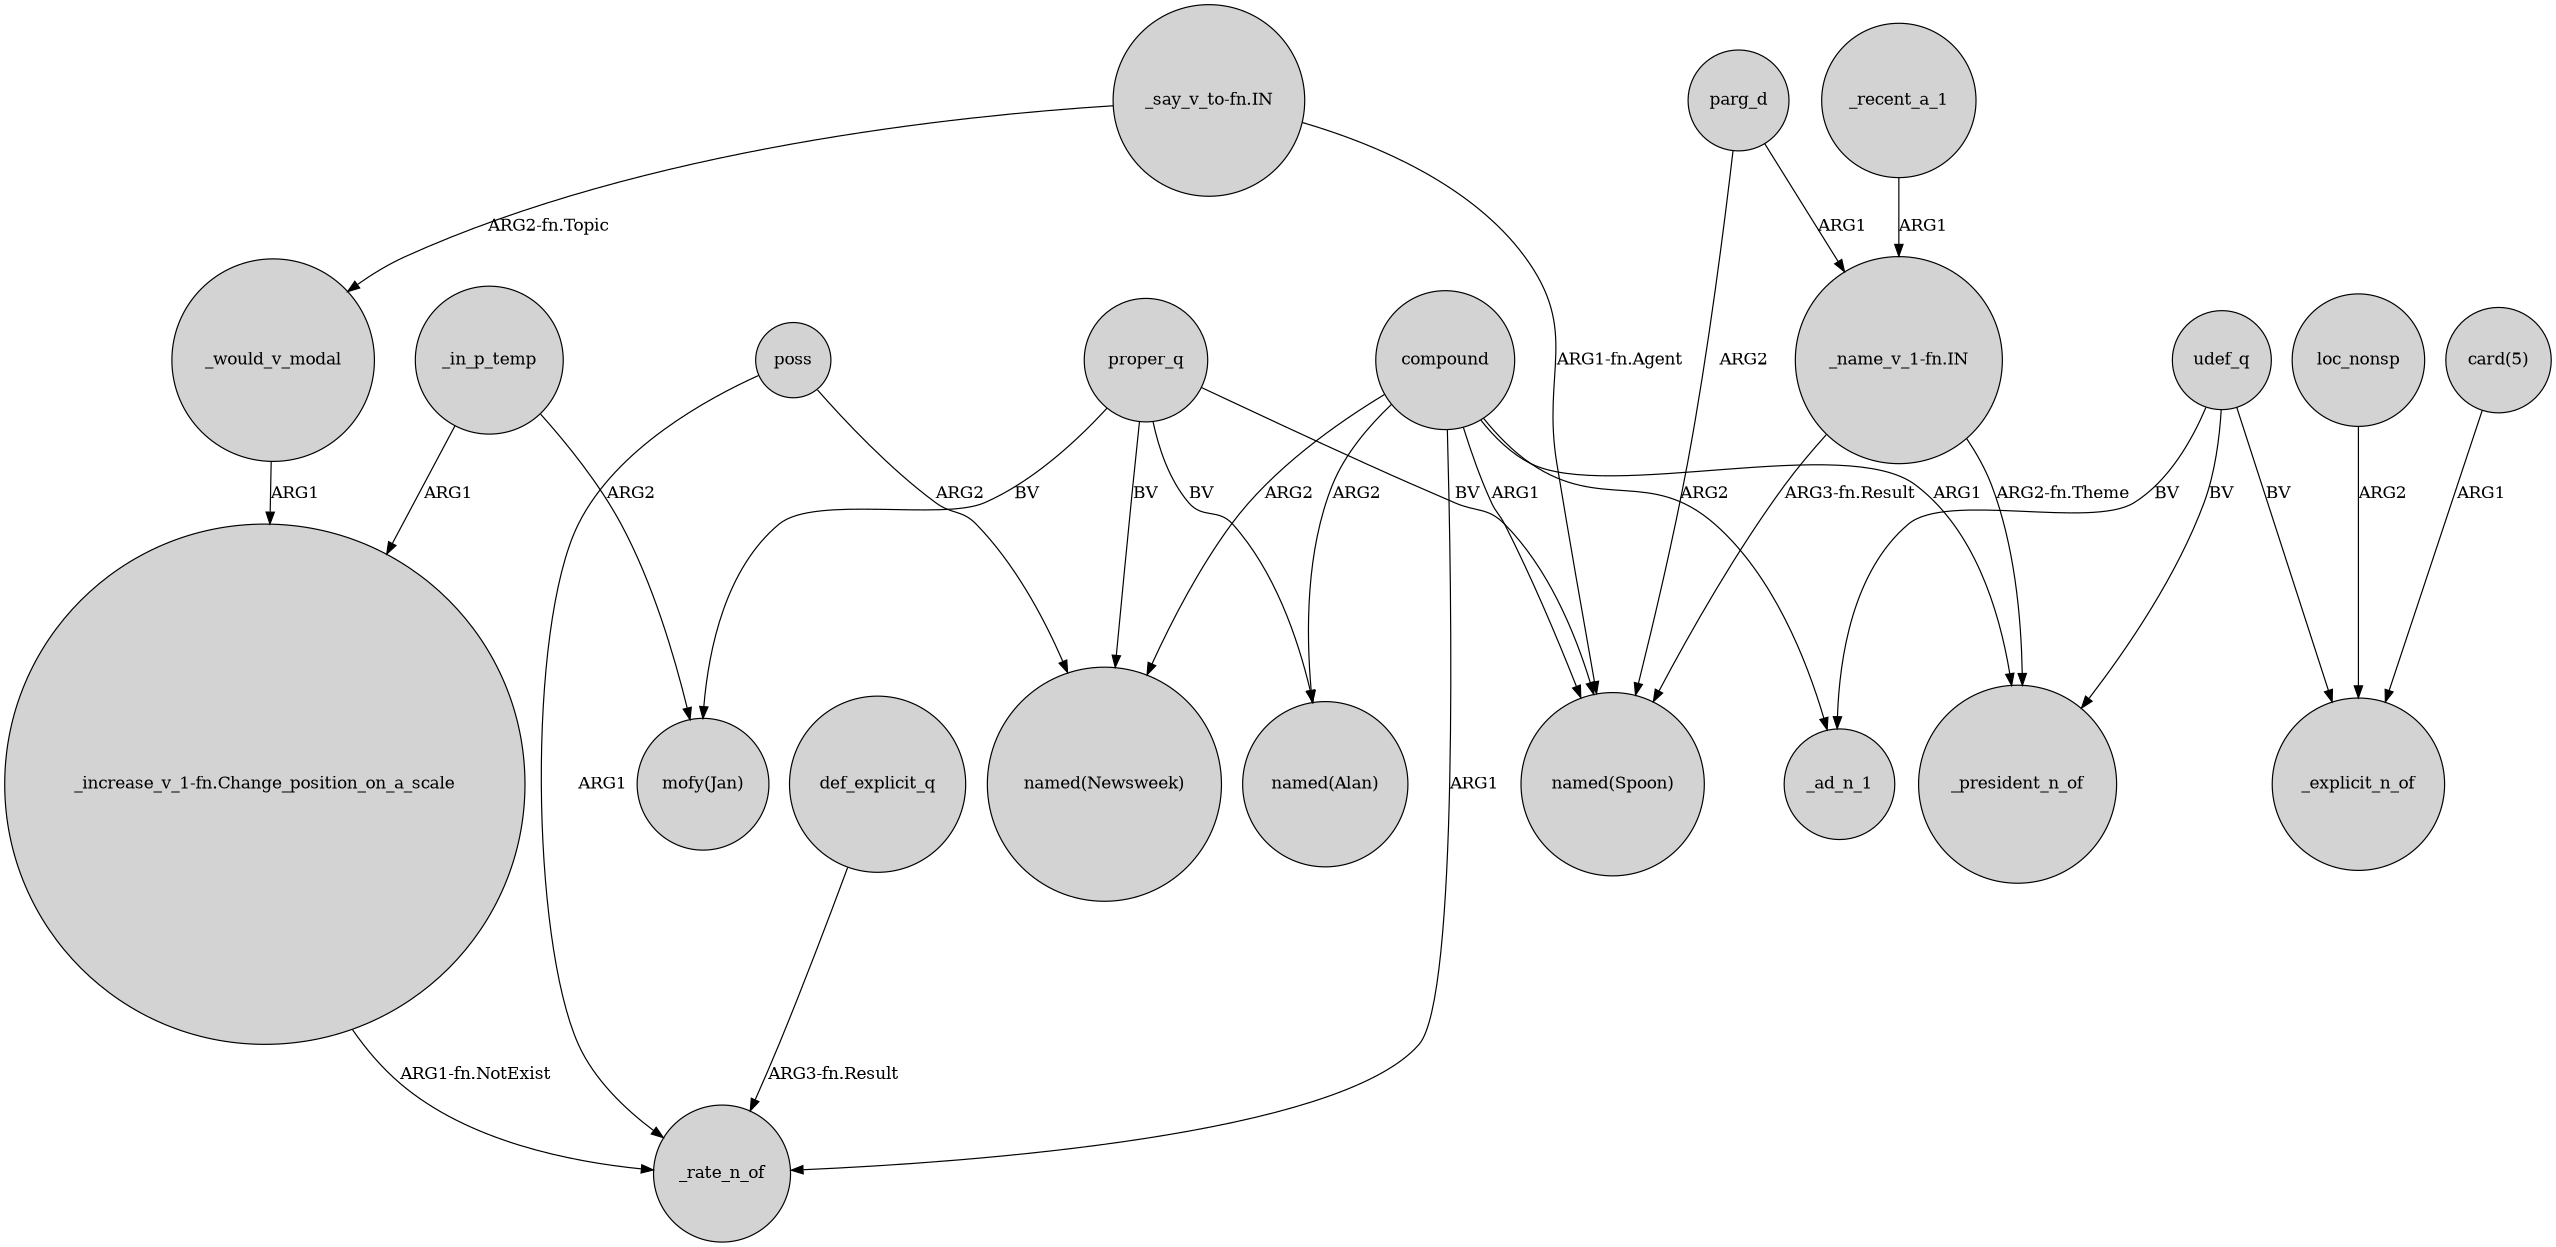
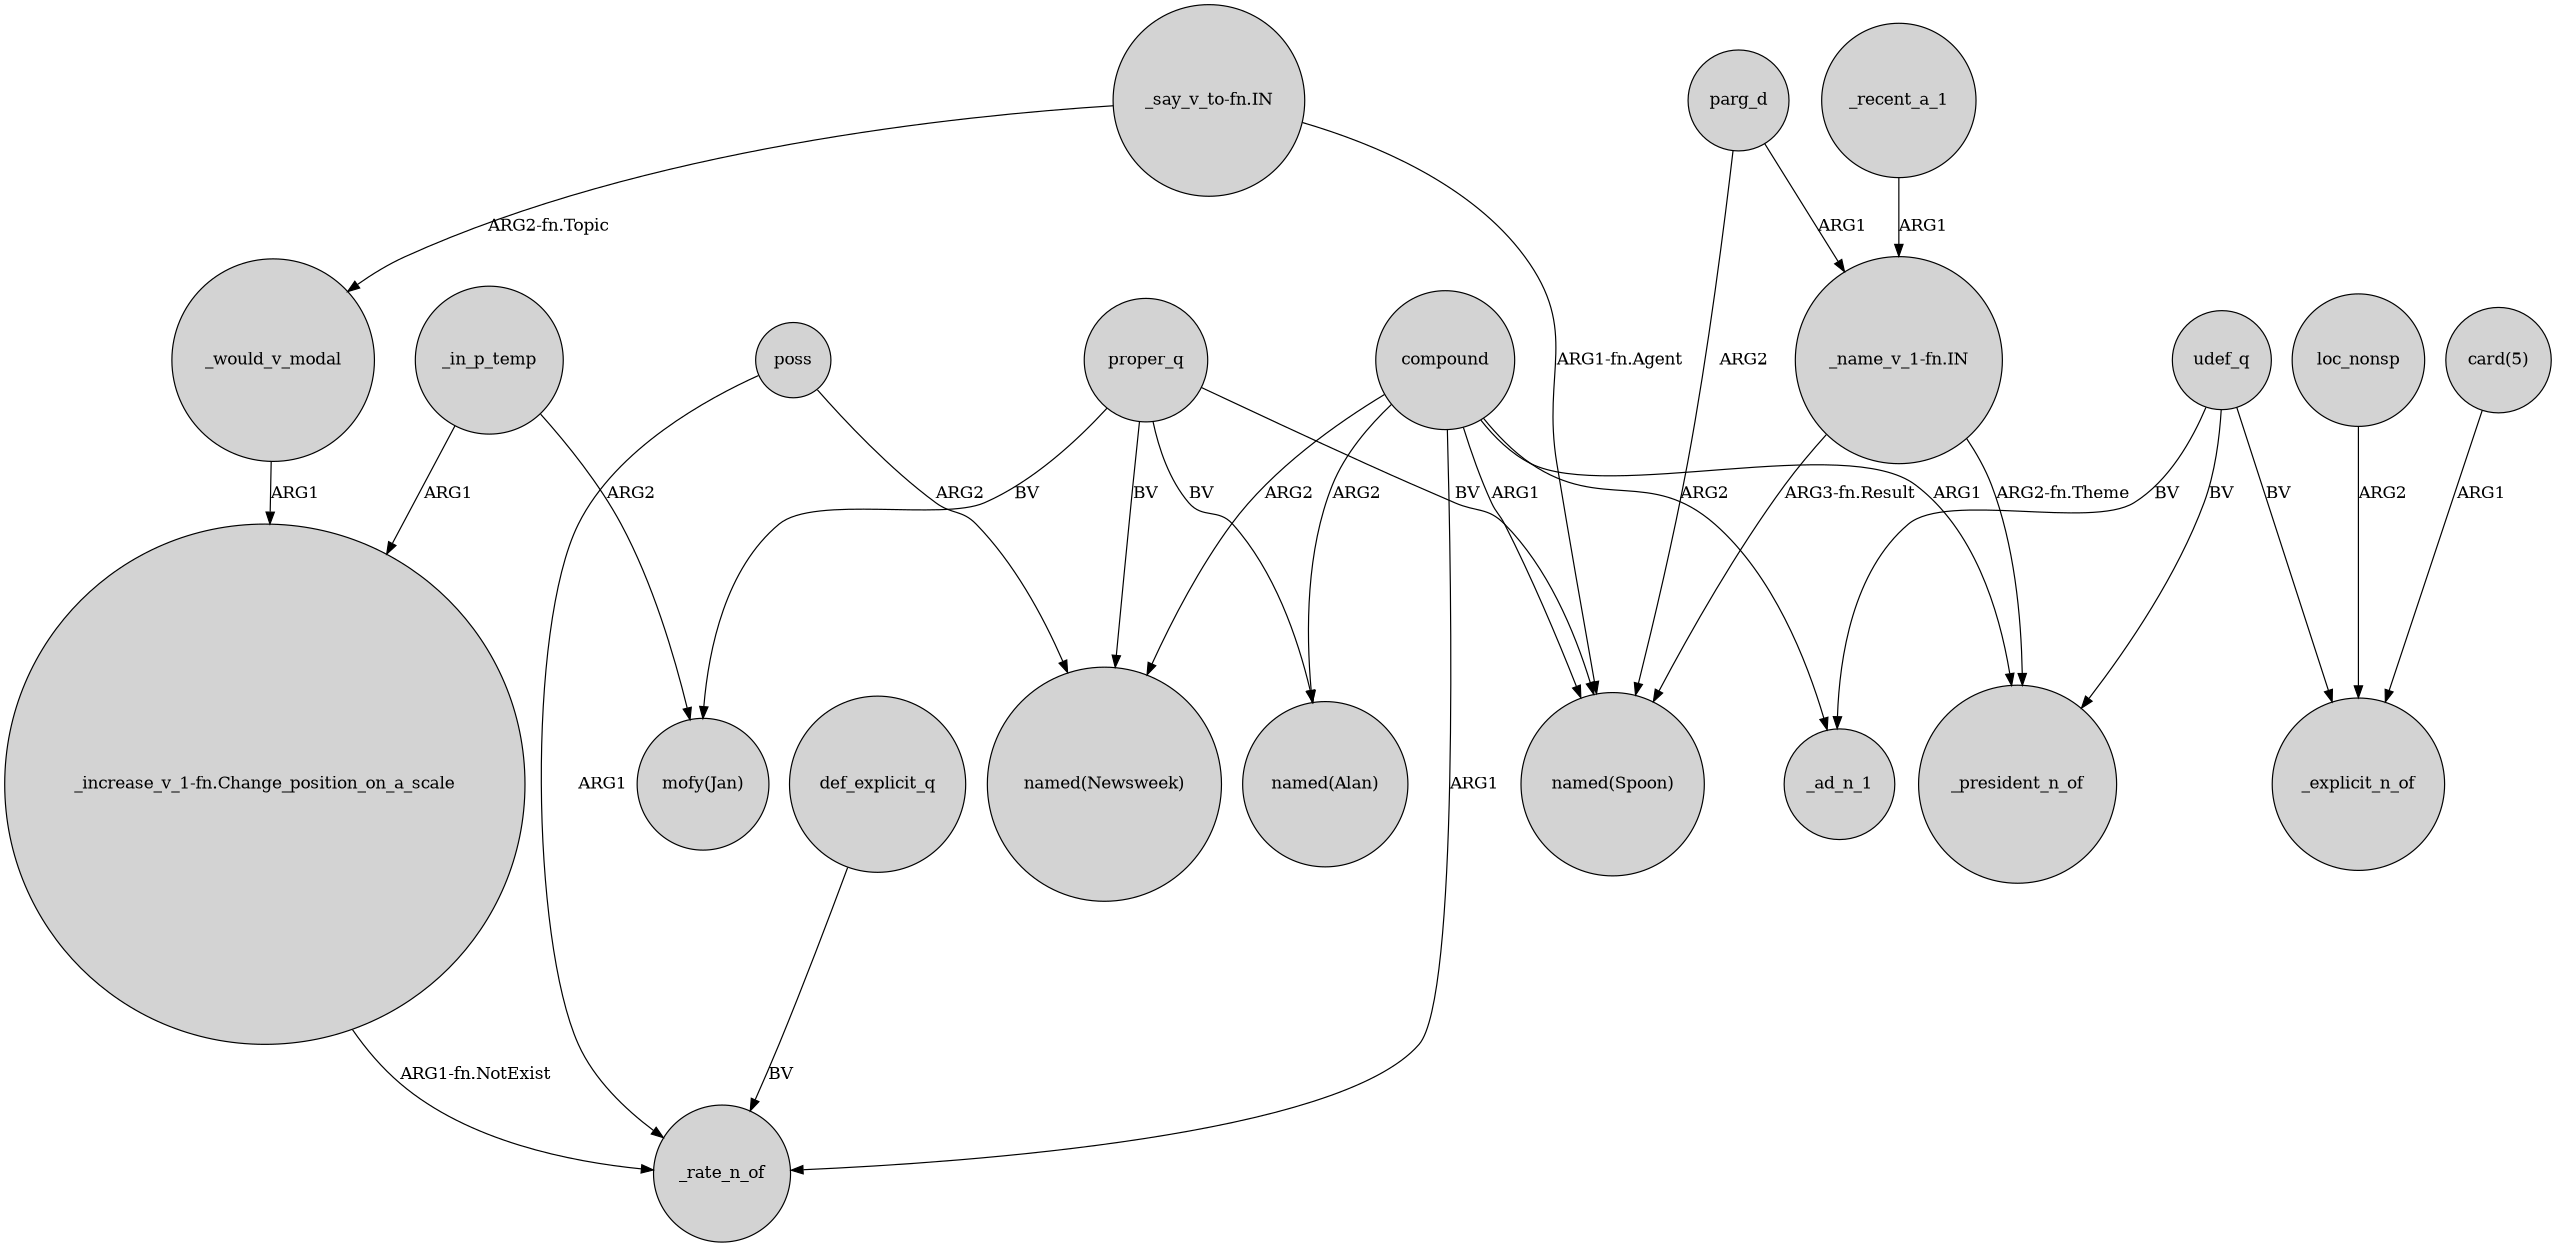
edge "def_explicit_q" -> "_rate_n_of": label "ARG3-fn.Result" -> "BV"
